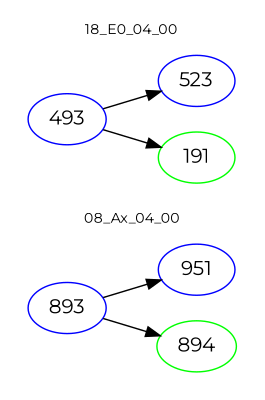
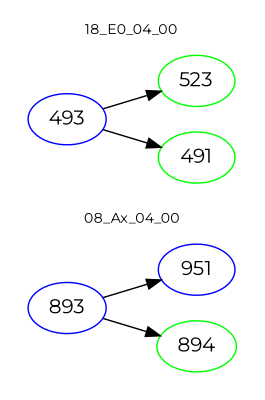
node "523": color blue -> green
node "191": label "191" -> "491"
